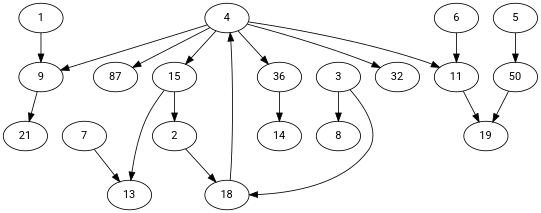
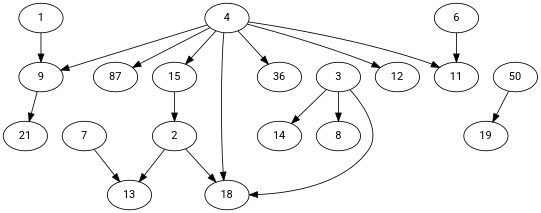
node "5": removed
node "32": label "32" -> "12"
edge "36" -> "14": now "3" -> "14"
edge "11" -> "19": removed
edge "18" -> "4": reversed
edge "15" -> "13": now "2" -> "13"
